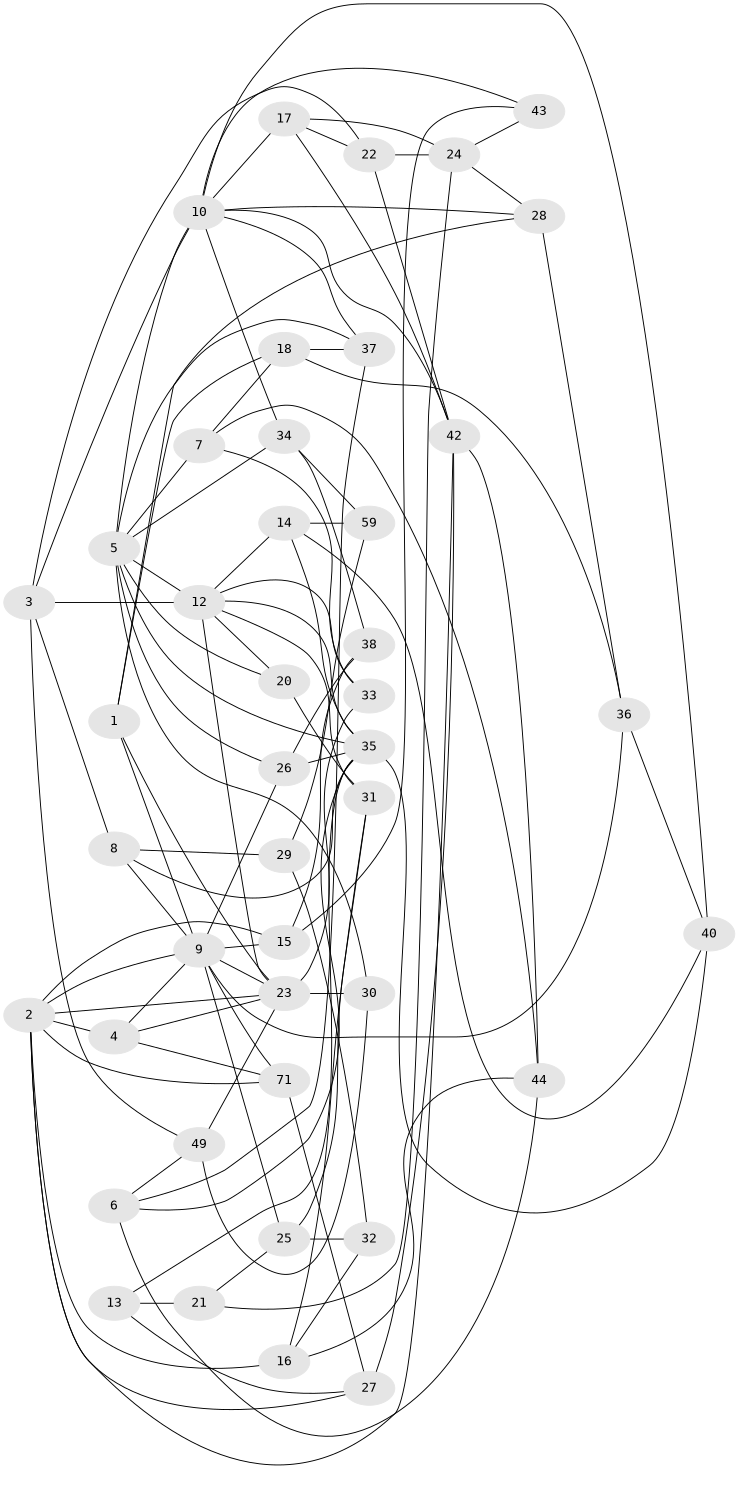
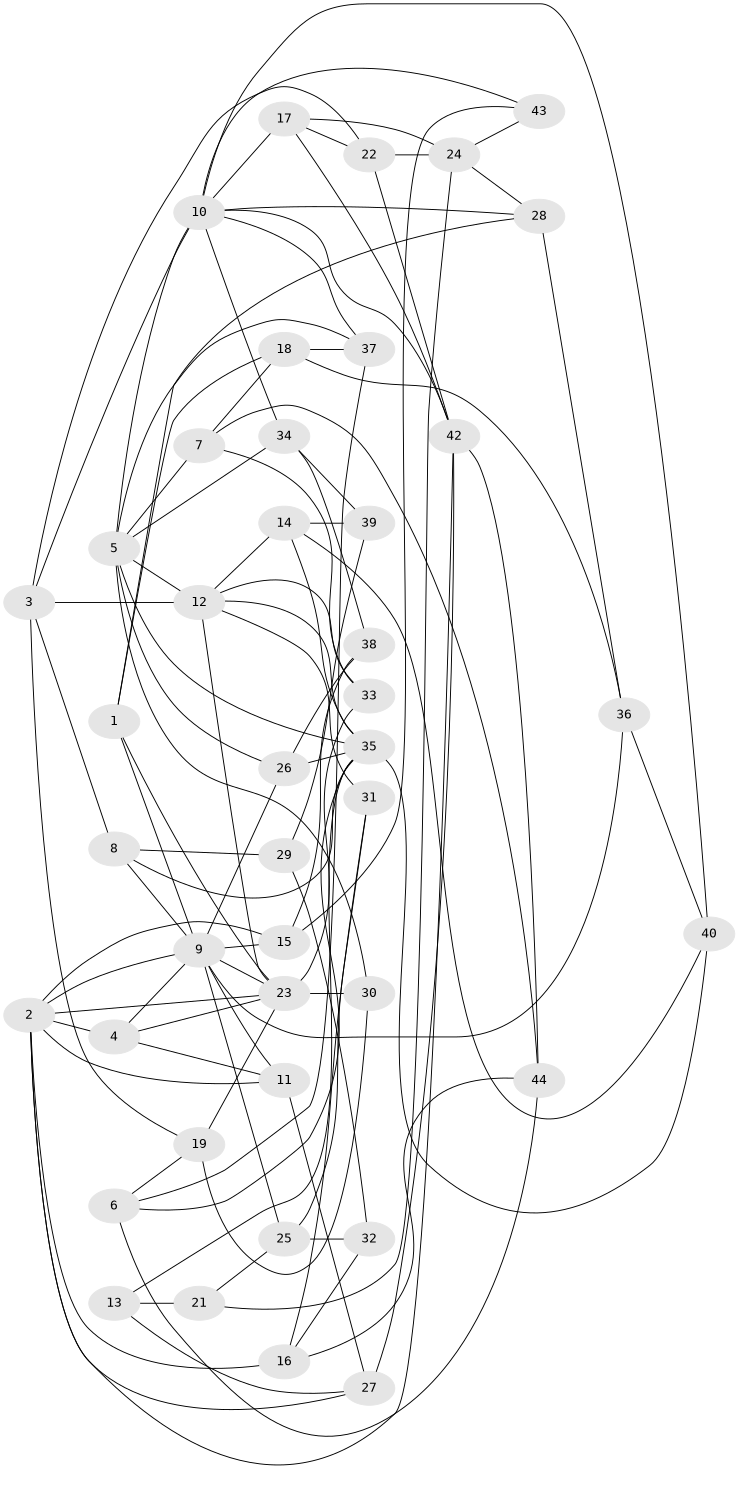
node "59": label "59" -> "39"
node "20": removed
node "71": label "71" -> "11"
node "49": label "49" -> "19"
